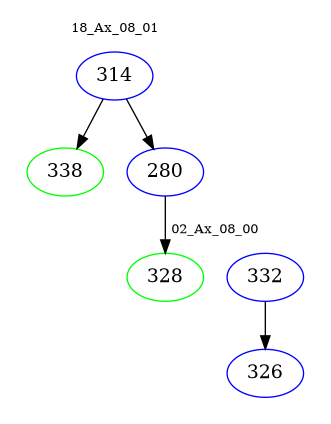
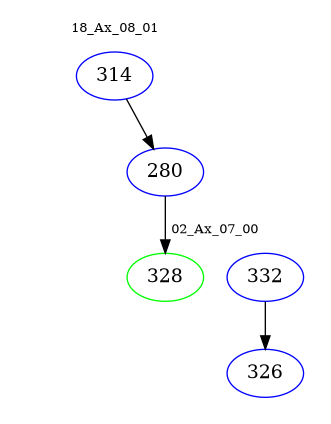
node "338": removed
cluster "02_Ax_08_00": label "02_Ax_08_00" -> "02_Ax_07_00"
